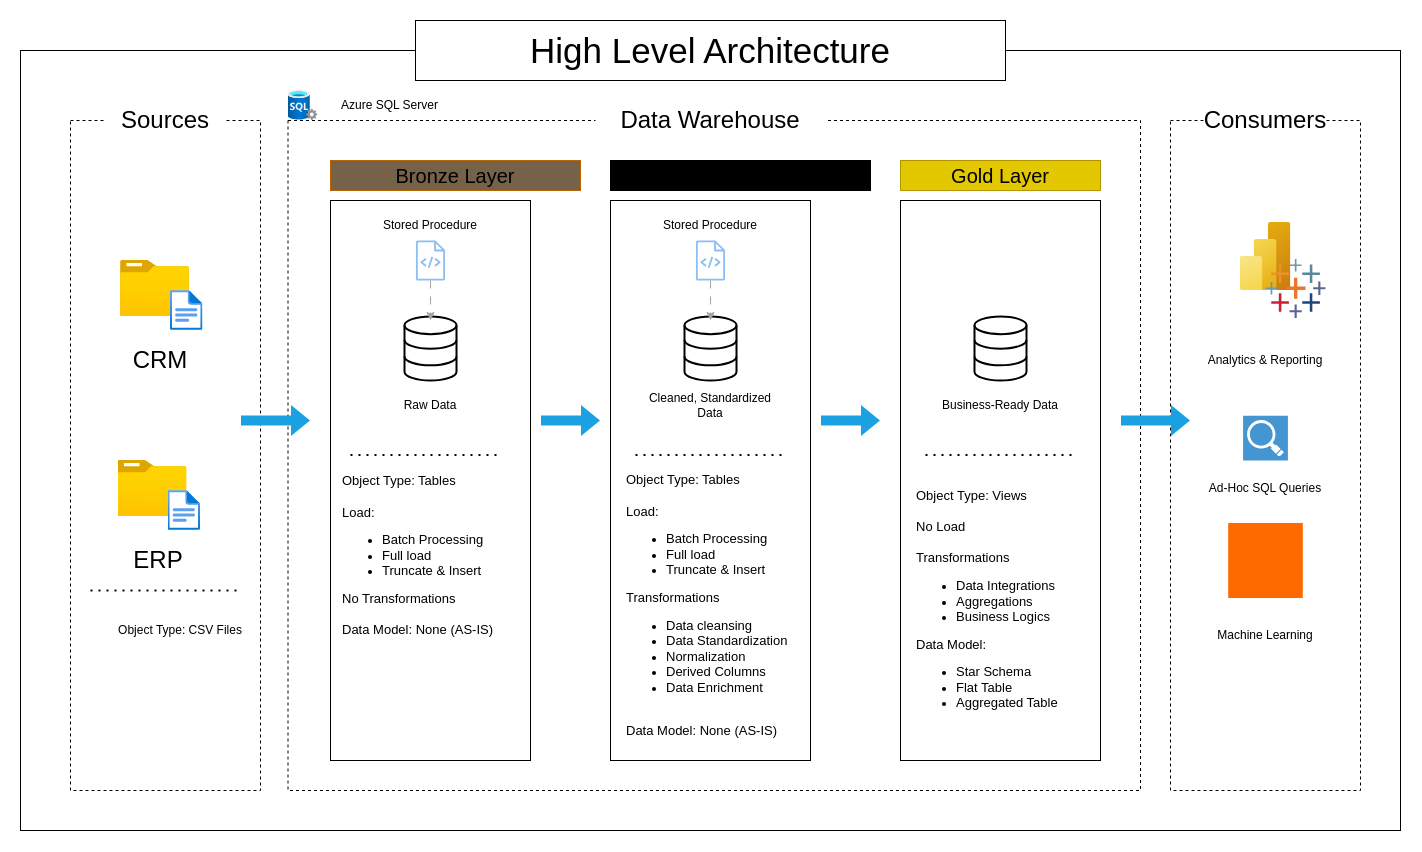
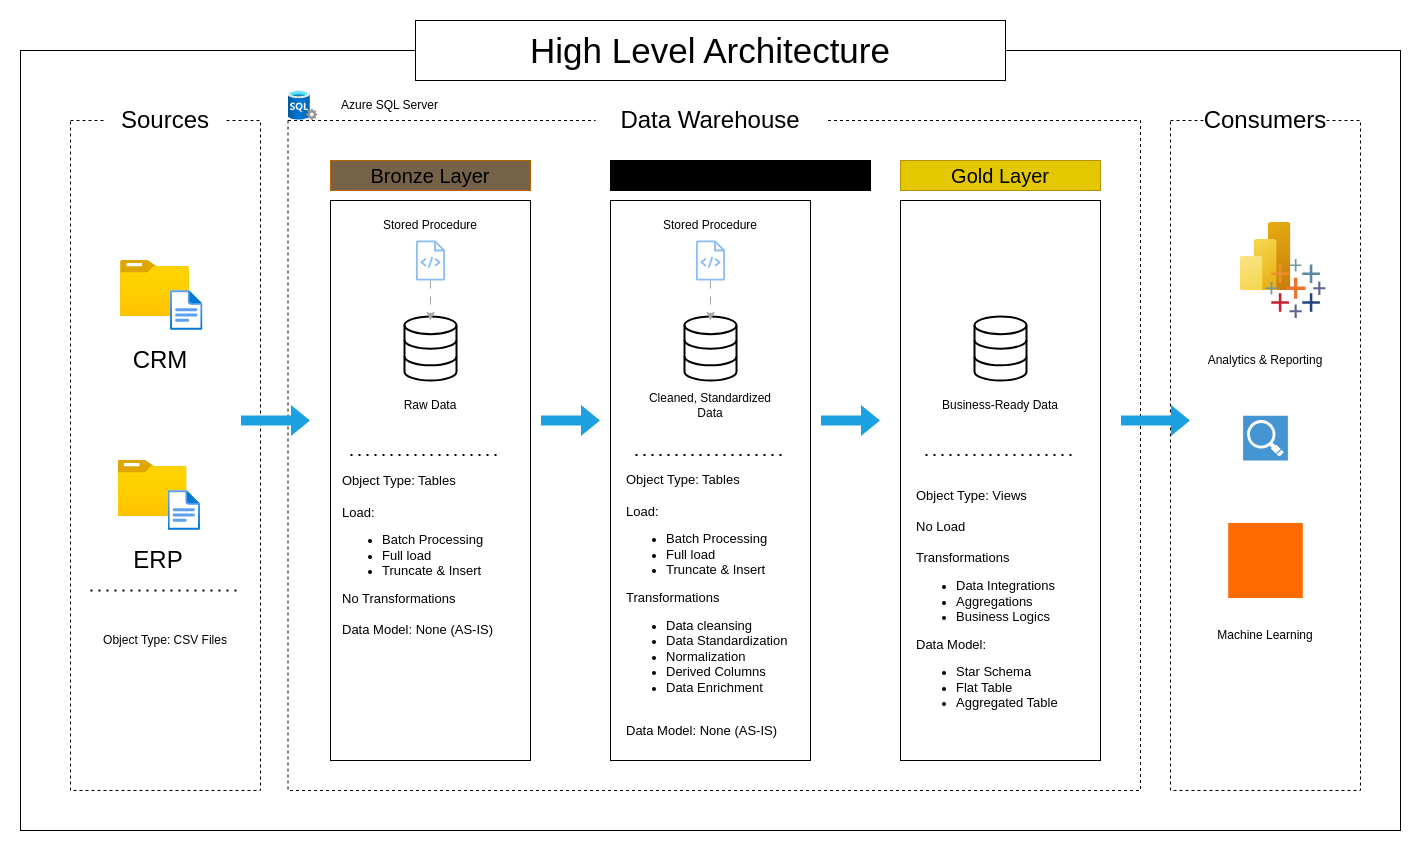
node "Bronze Layer": size 250x30 -> 200x30
node "Ad-Hoc SQL Queries": removed
node "Object Type: CSV Files": moved (181, 631) -> (166, 641)
